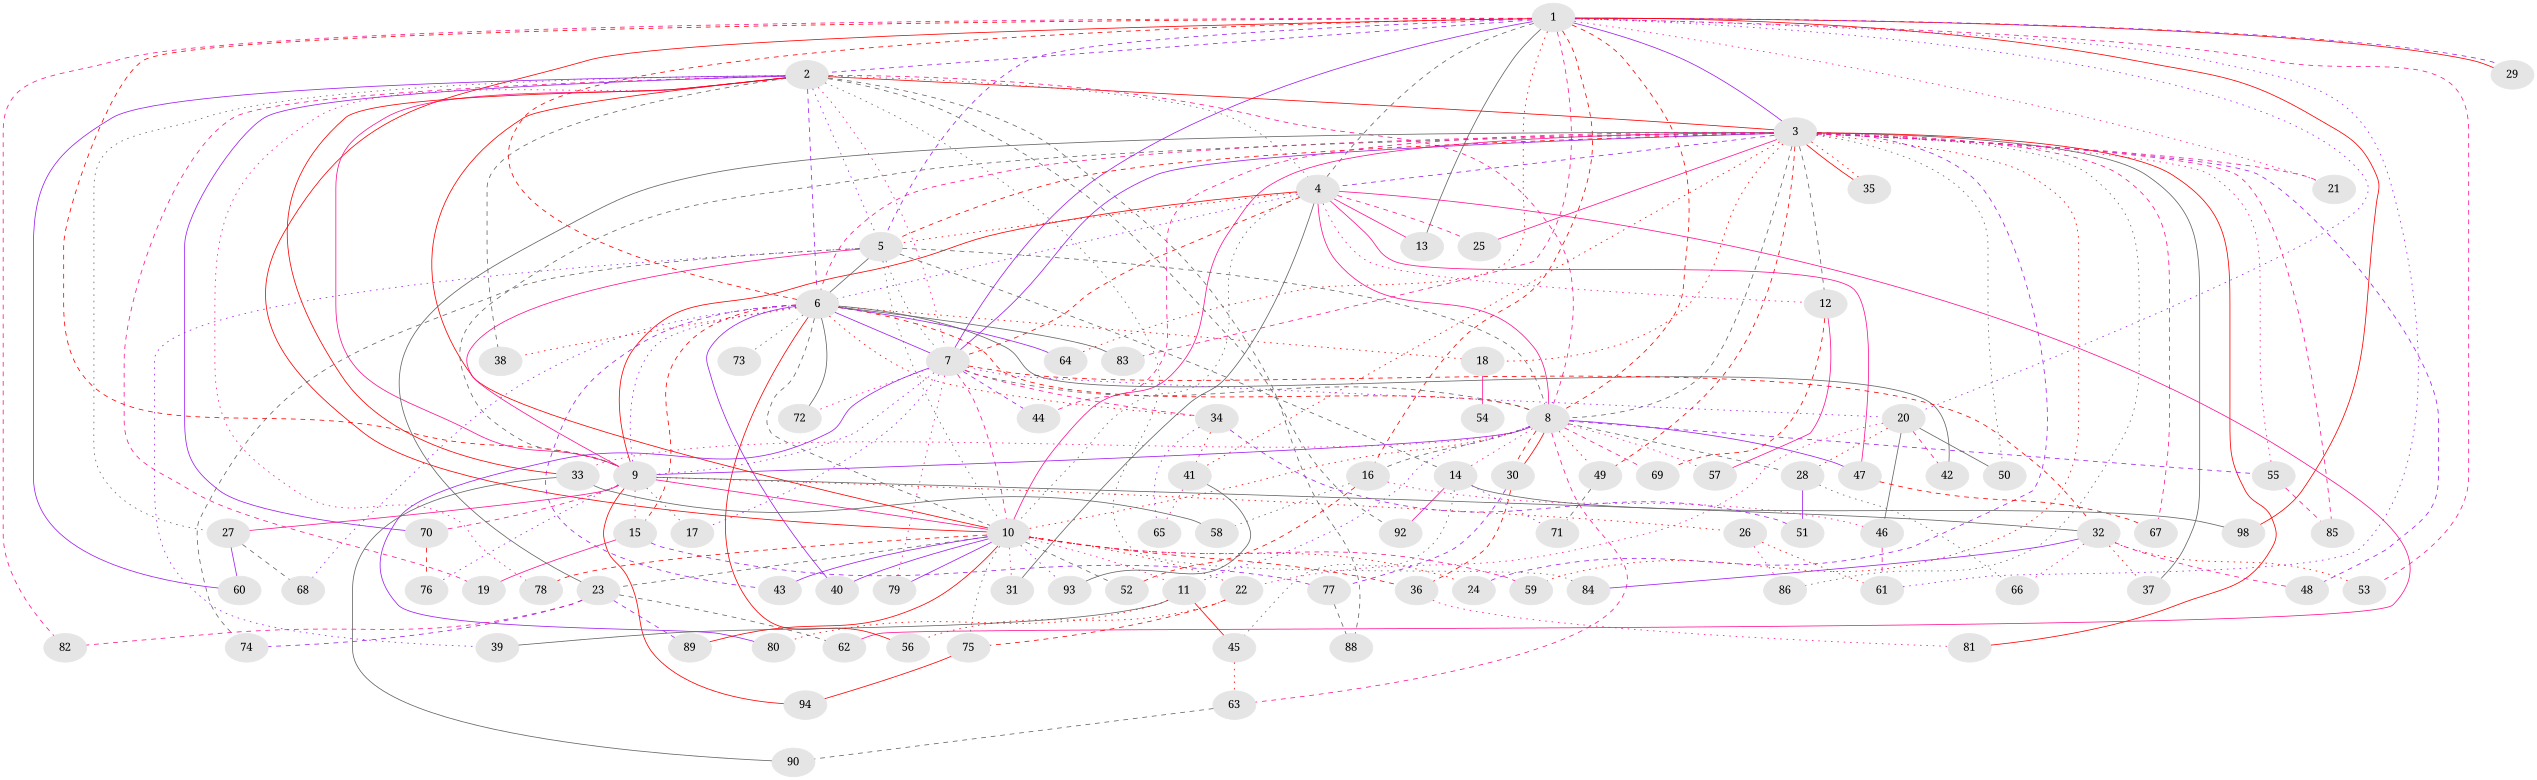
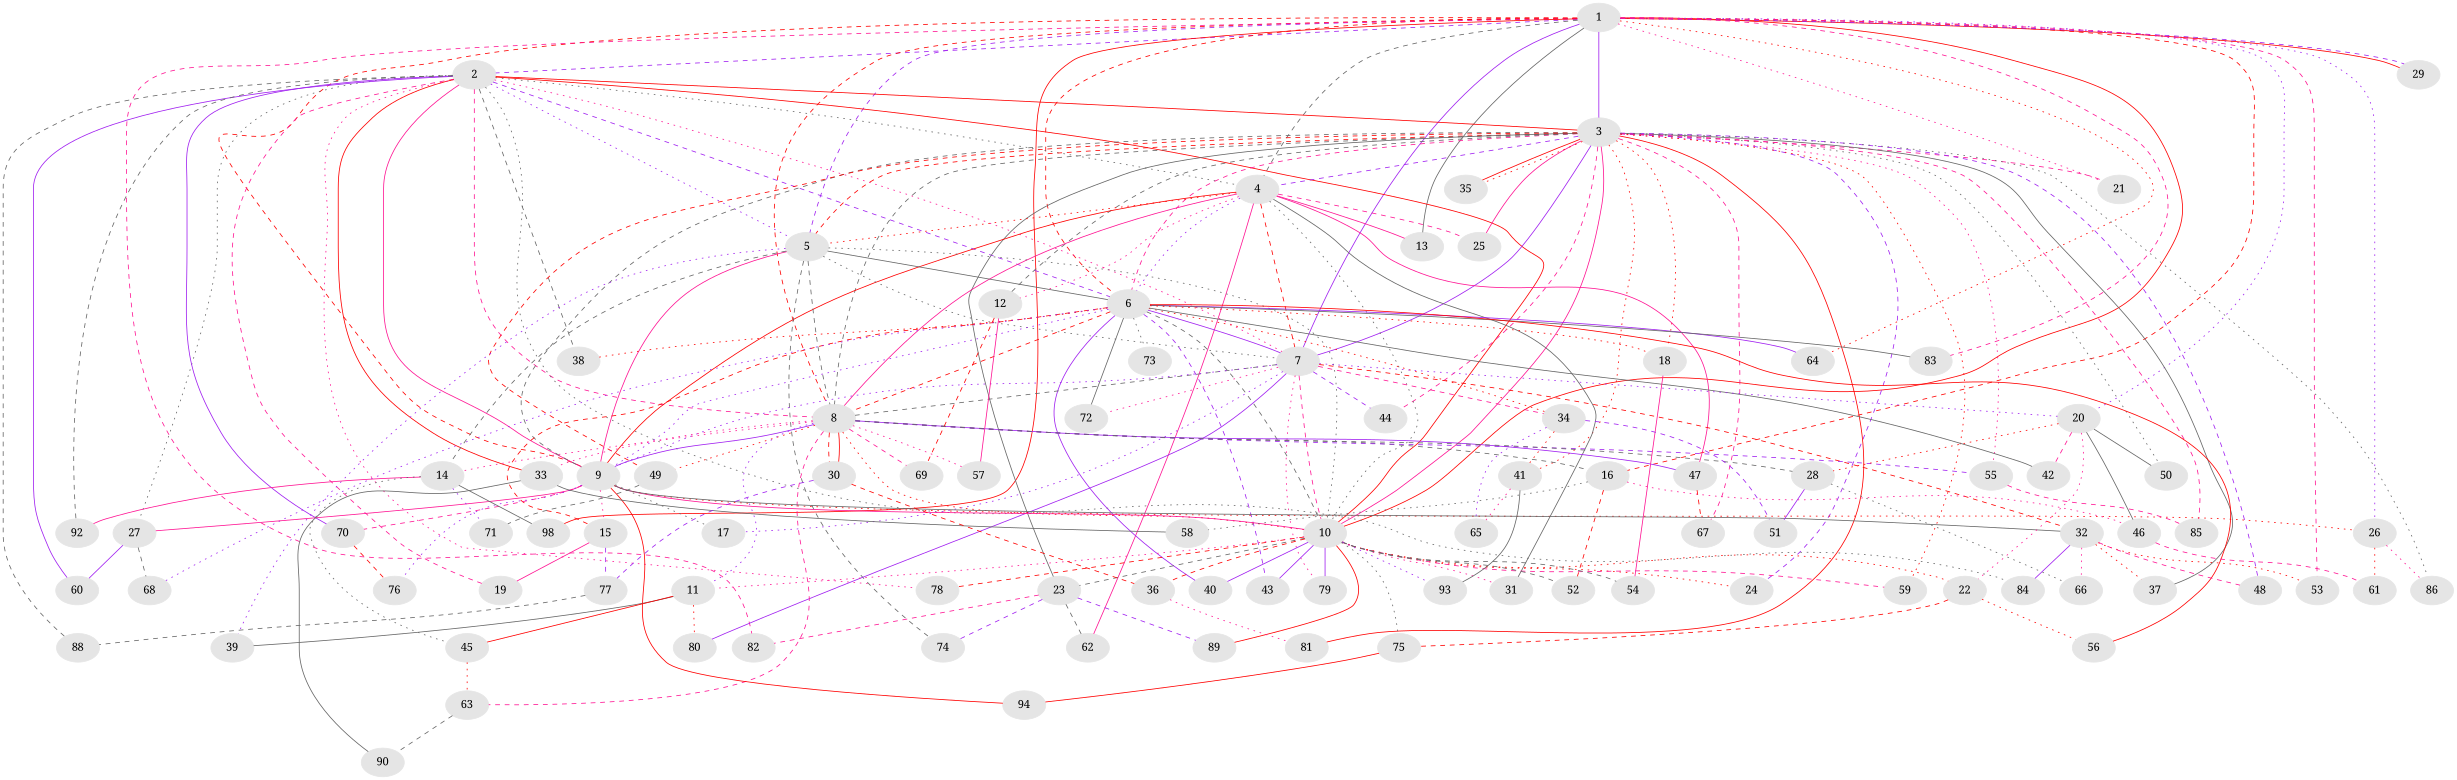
edge "1" -- "61": now "1" -- "26"
edge "10" -- "54": added
